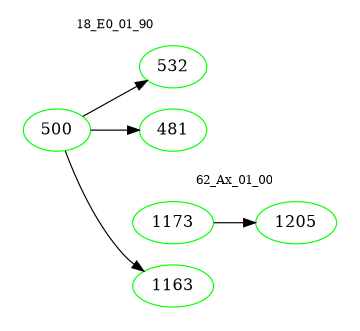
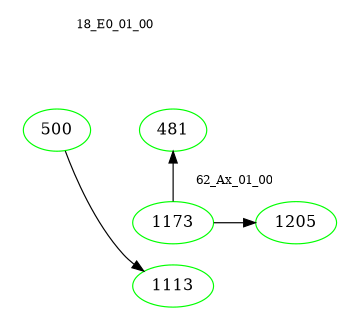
cluster "18_E0_01_90": label "18_E0_01_90" -> "18_E0_01_00"
node "532": removed
edge "500" -> "481": now "1173" -> "481"
node "1163": label "1163" -> "1113"
